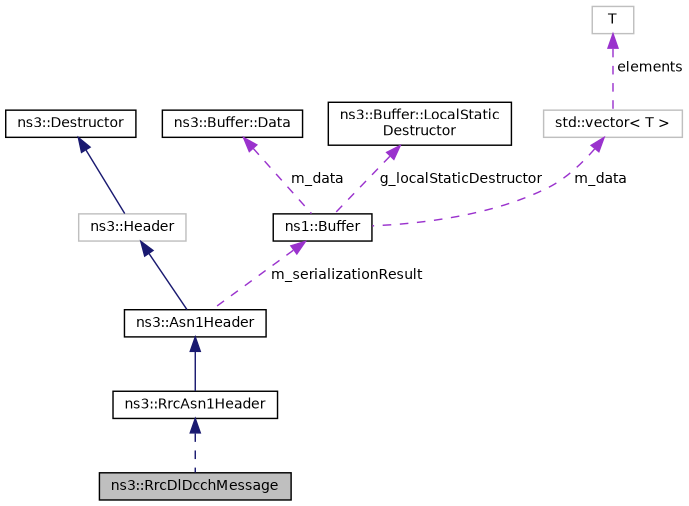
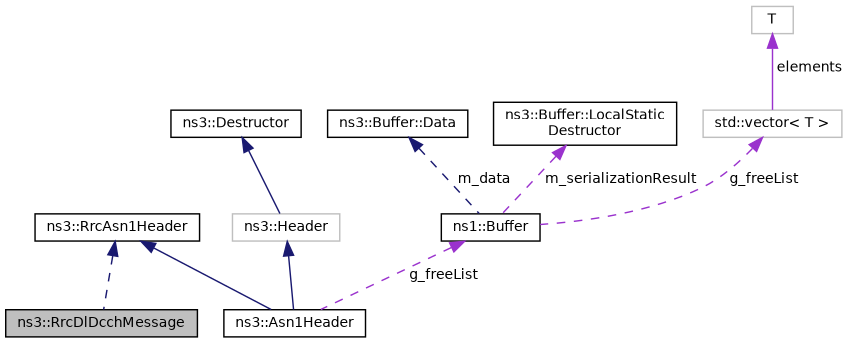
edge "std::vector< T >" -> "T": style dashed -> solid
edge "ns1::Buffer" -> "ns3::Buffer::LocalStatic Destructor": label " g_localStaticDestructor" -> " m_serializationResult"
edge "ns1::Buffer" -> "std::vector< T >": label " m_data" -> " g_freeList"
edge "ns1::Buffer" -> "ns3::Buffer::Data": color darkorchid3 -> midnightblue
edge "ns3::Asn1Header" -> "ns1::Buffer": label " m_serializationResult" -> " g_freeList"
edge "ns3::RrcAsn1Header" -> "ns3::Asn1Header": reversed
